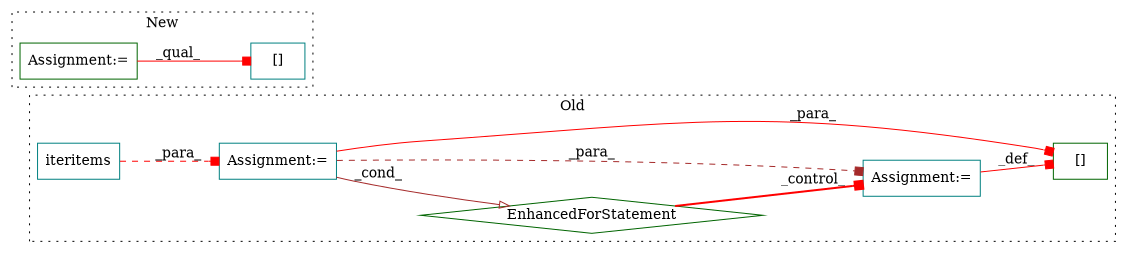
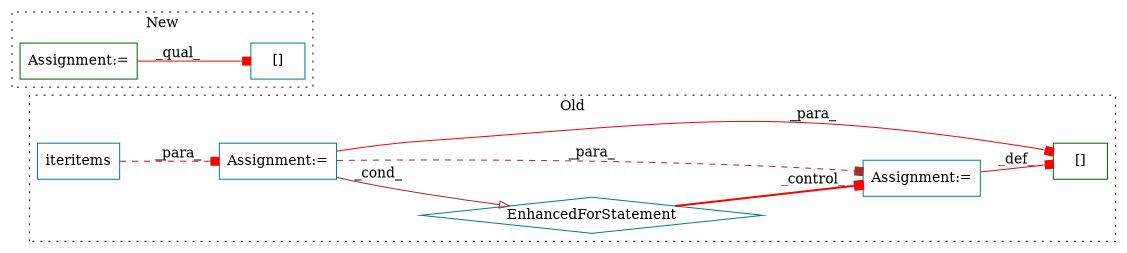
node "EnhancedForStatement": color darkgreen -> teal
